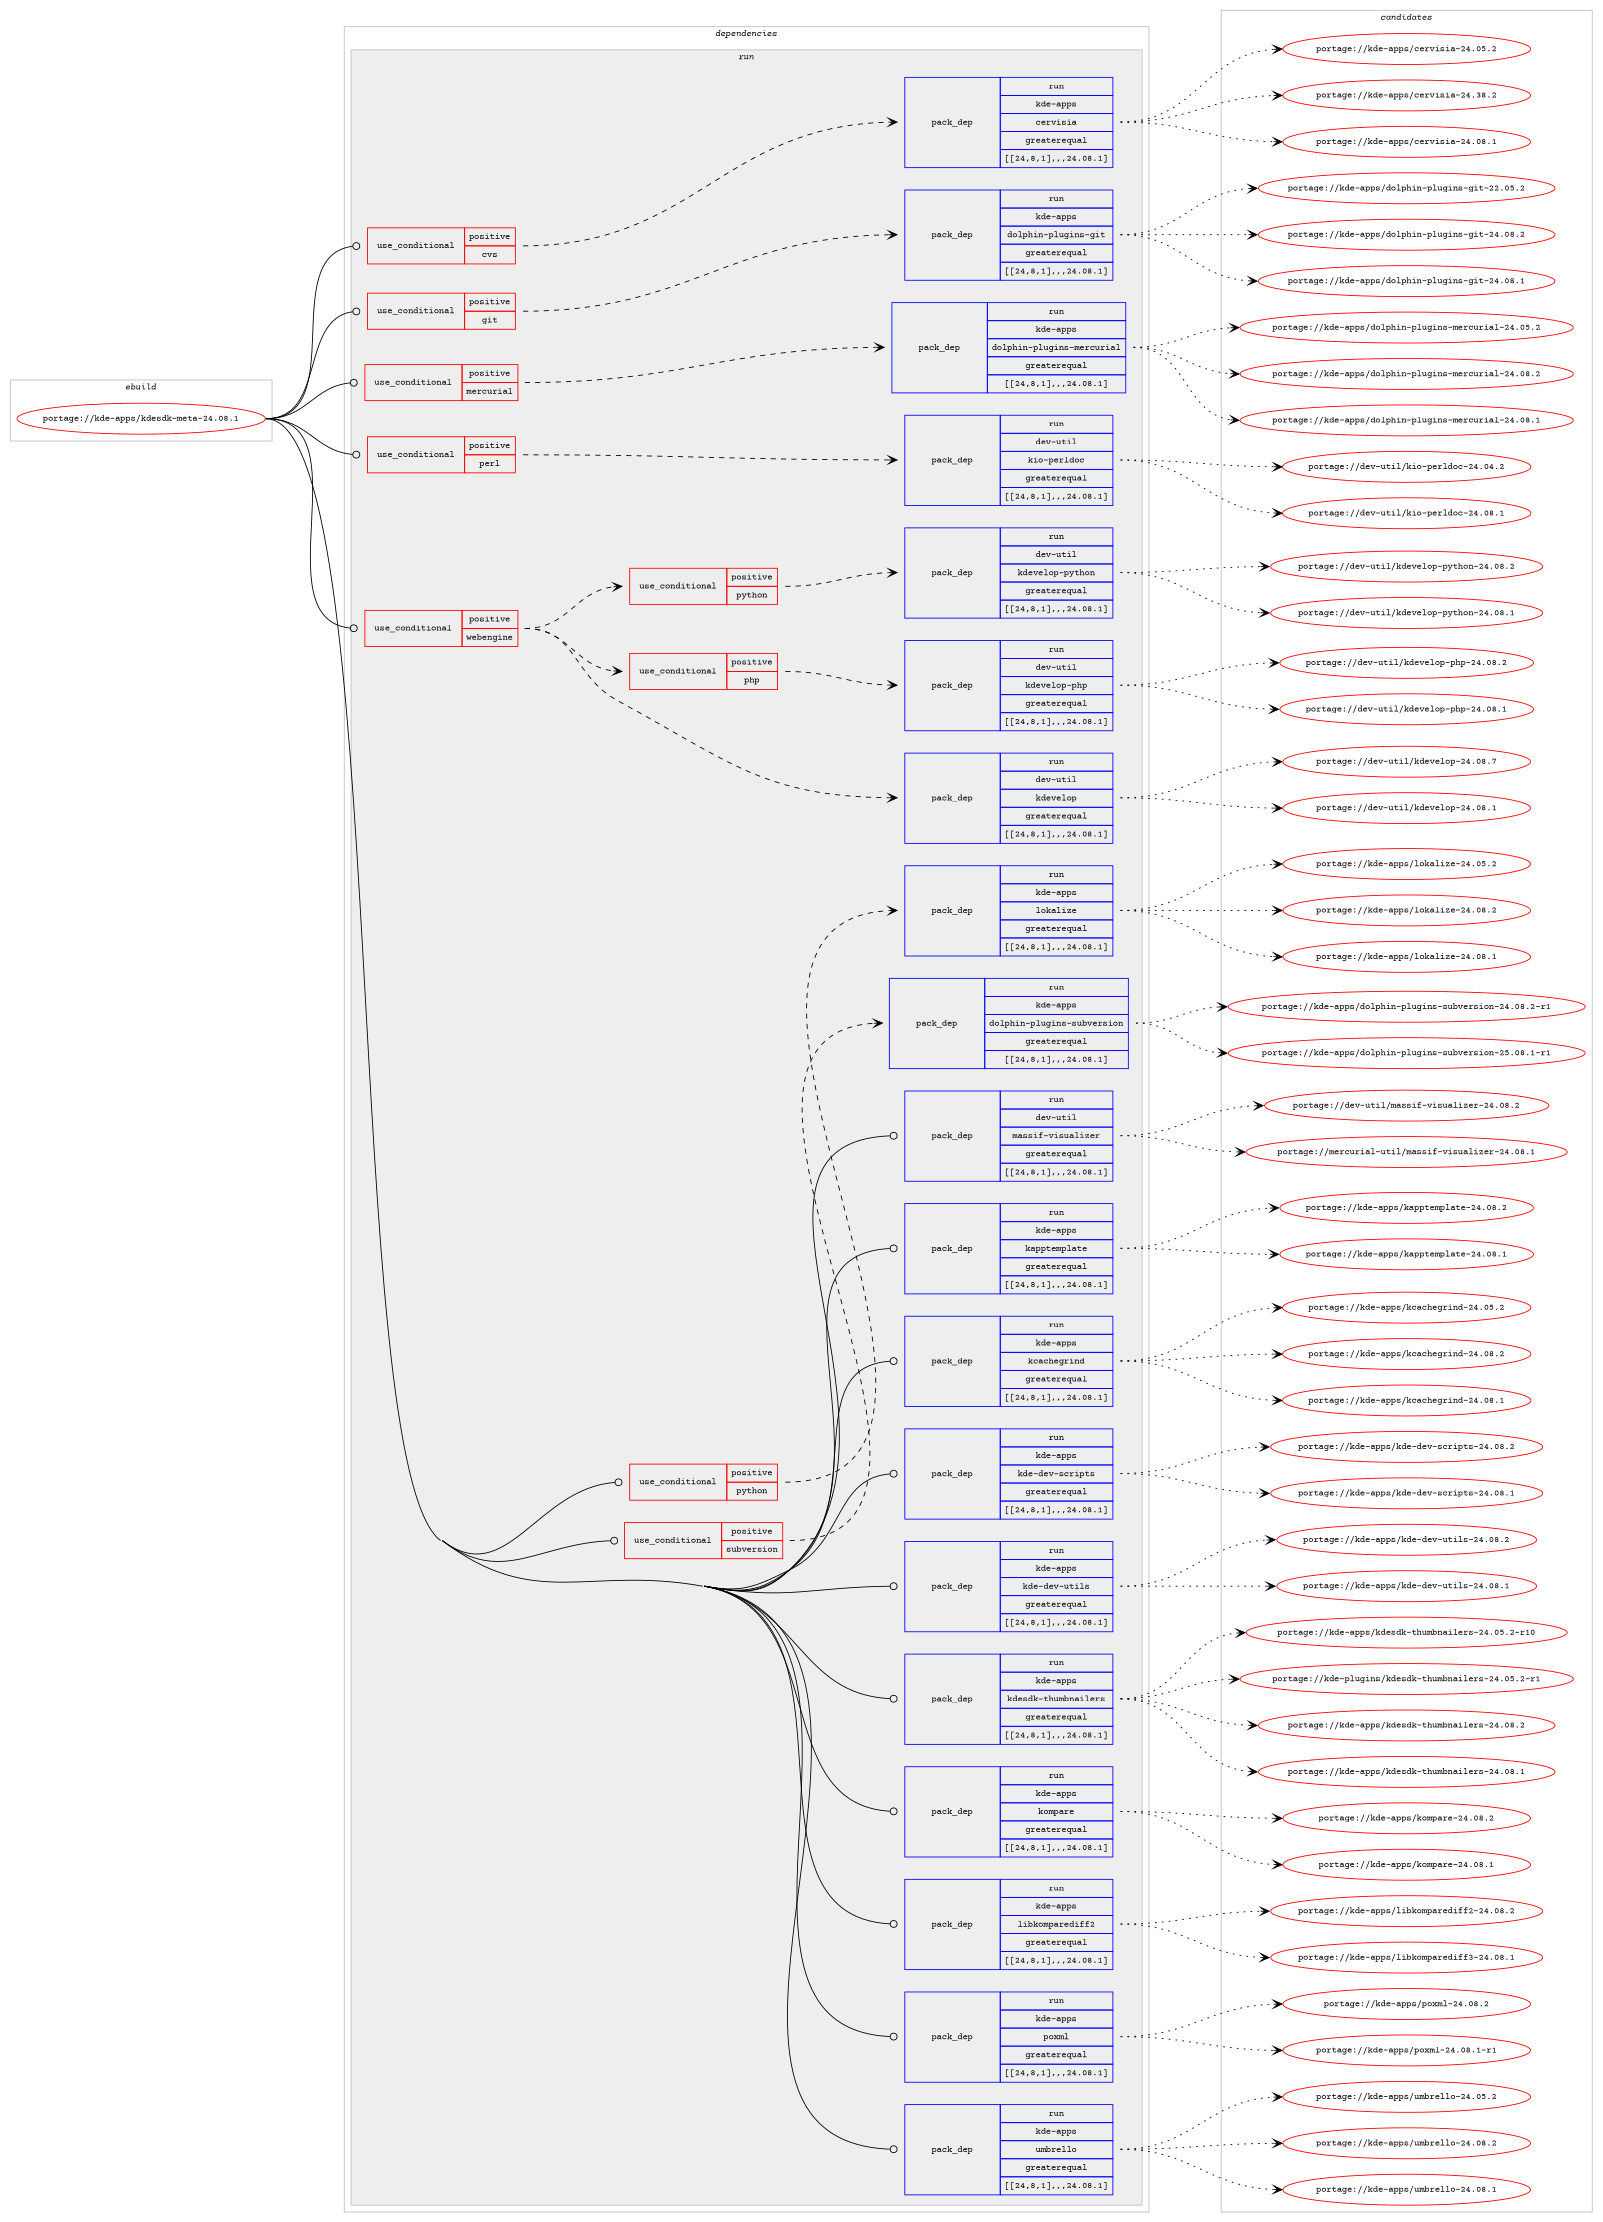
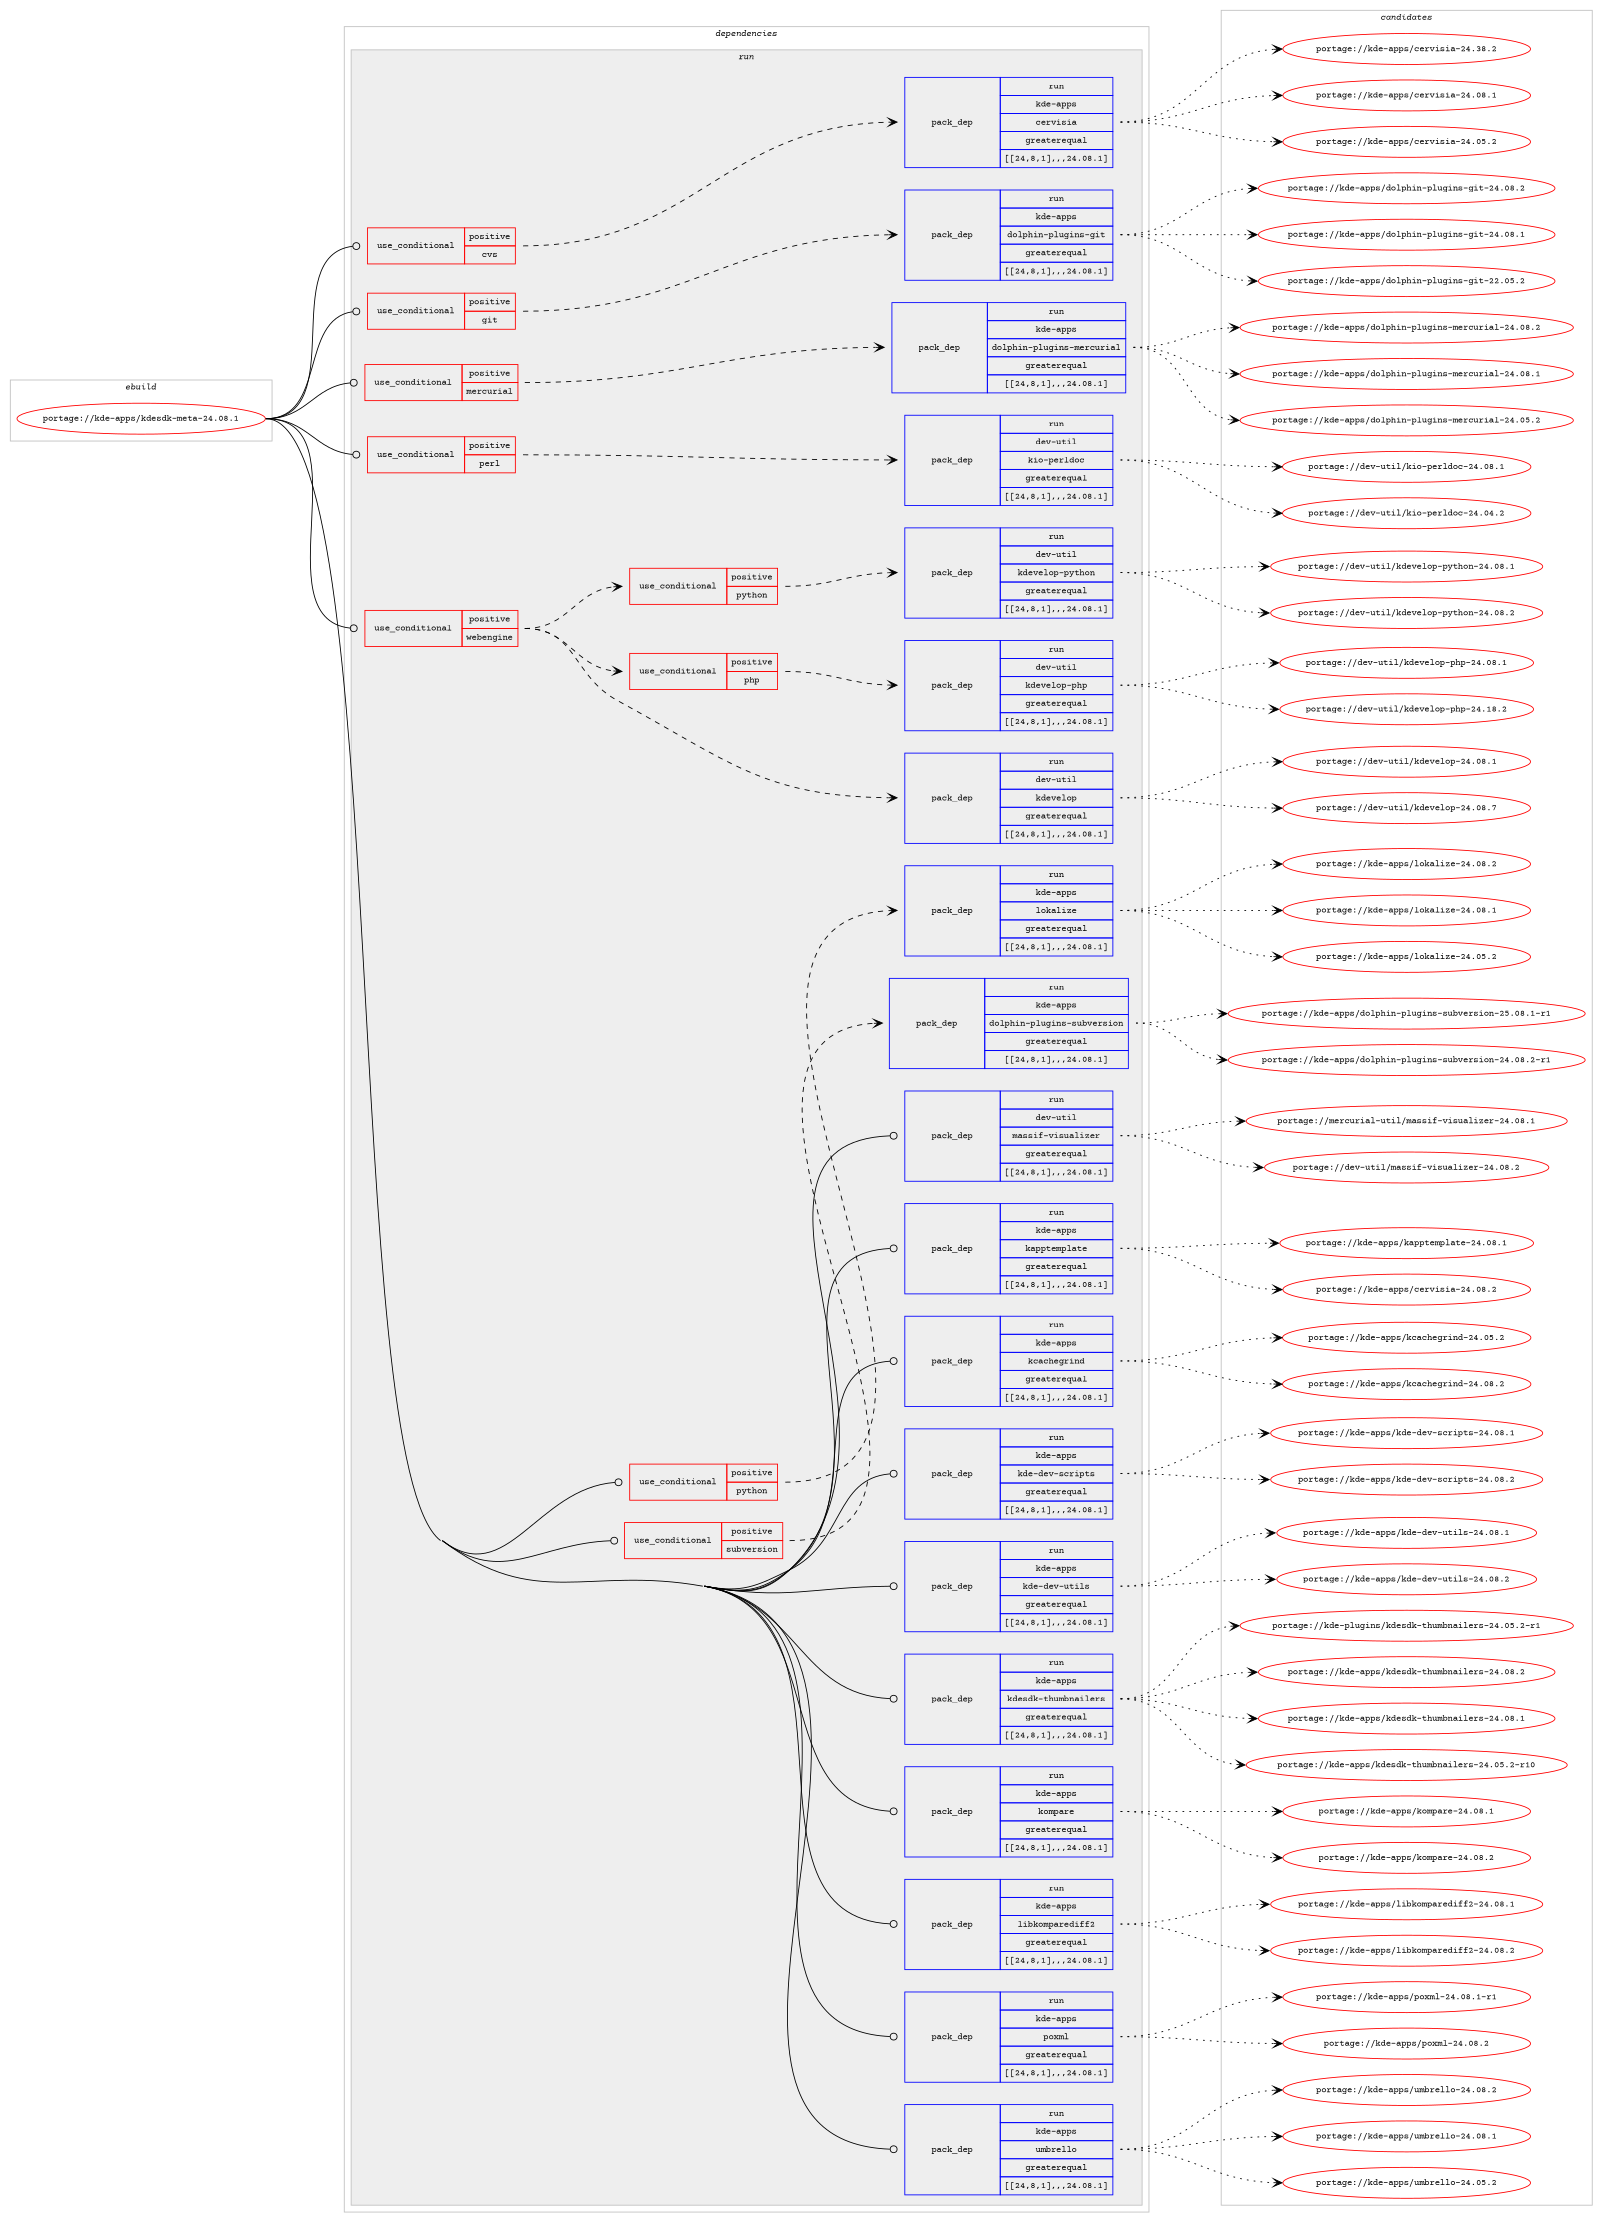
node "portage://dev-util/kdevelop-php-24.08.2": label "portage://dev-util/kdevelop-php-24.08.2" -> "portage://dev-util/kdevelop-php-24.18.2"
node "portage://kde-apps/kapptemplate-24.08.2": label "portage://kde-apps/kapptemplate-24.08.2" -> "portage://kde-apps/cervisia-24.08.2"
node "portage://kde-apps/kcachegrind-24.08.1": removed
node "portage://kde-apps/libkomparediff3-24.08.1": label "portage://kde-apps/libkomparediff3-24.08.1" -> "portage://kde-apps/libkomparediff2-24.08.1"
